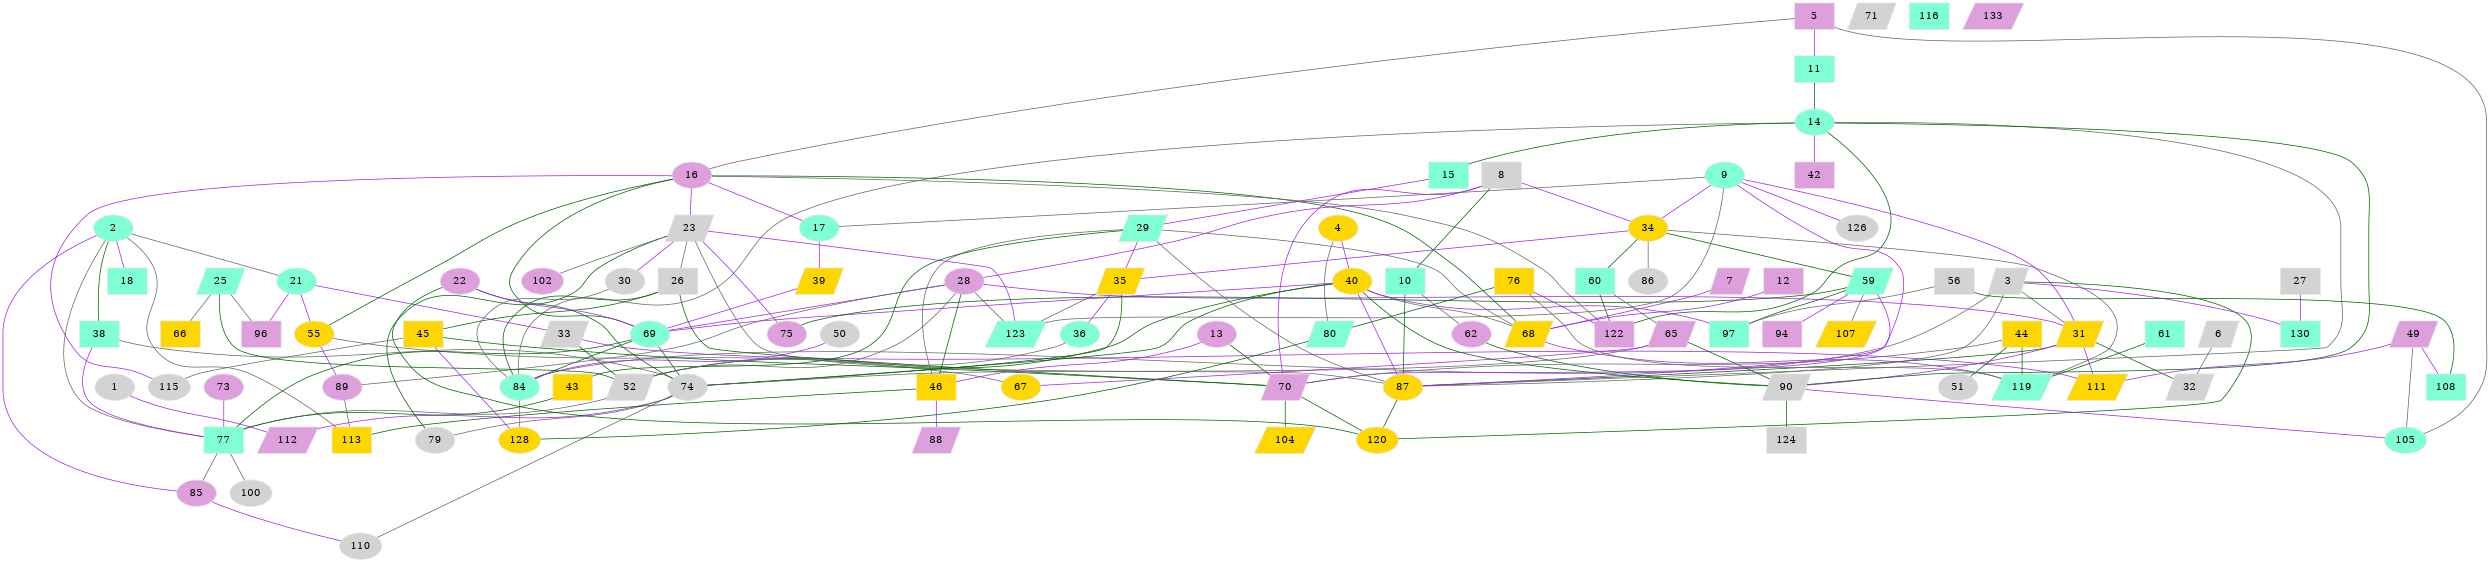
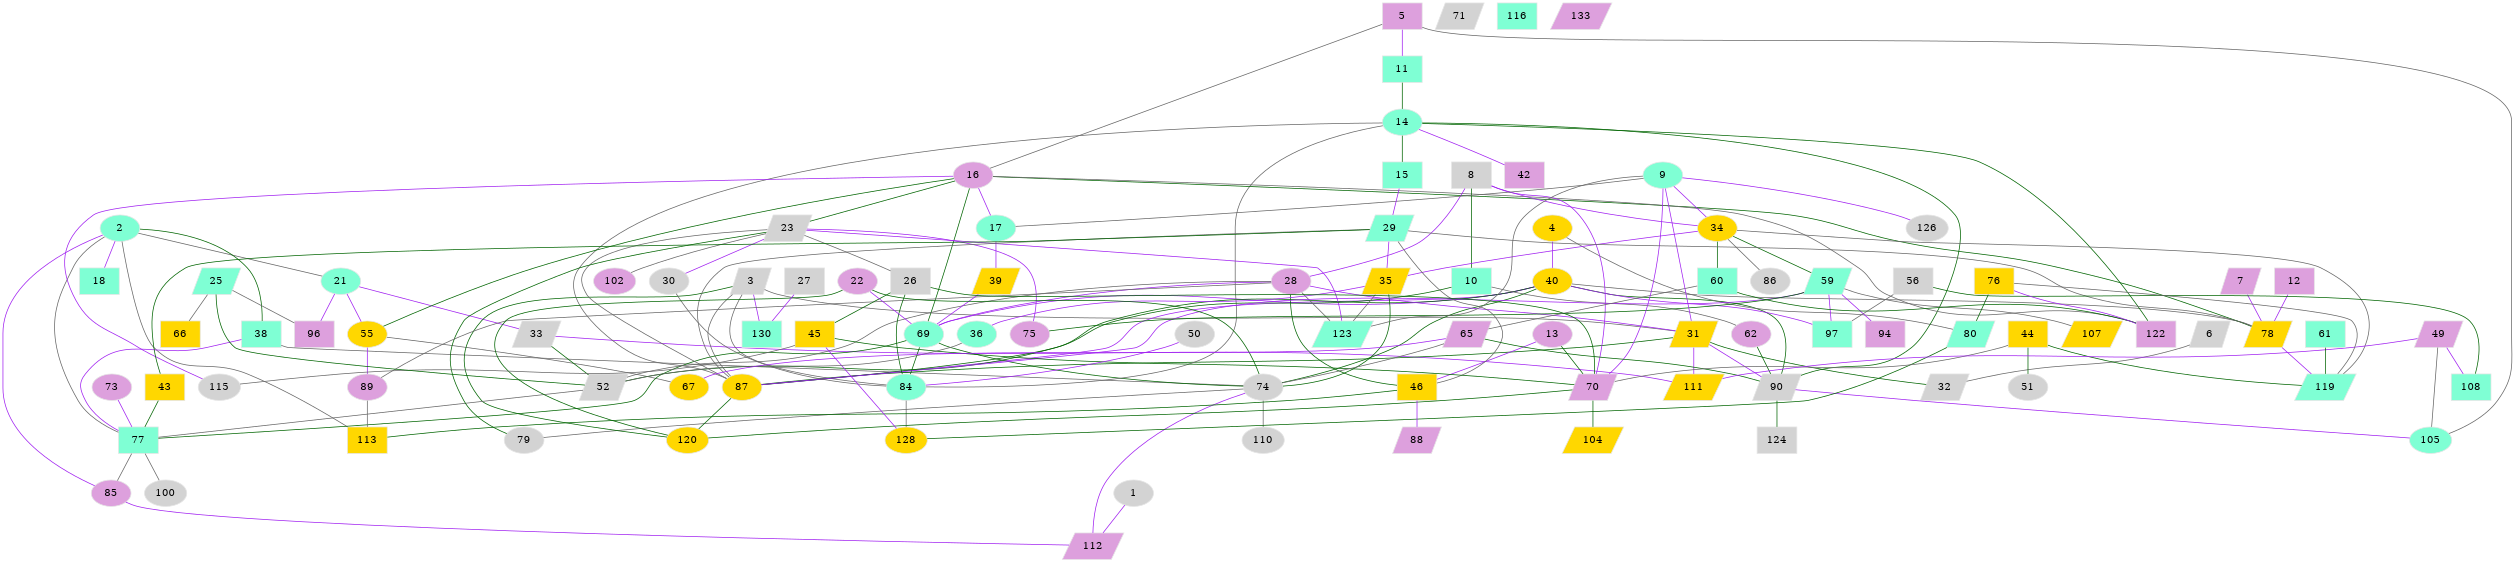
edge "16" -- "23": color purple -> darkgreen
edge "59" -- "97": color darkgreen -> purple
node "68": label "68" -> "78"
edge "85" -- "110": now "85" -- "112"
